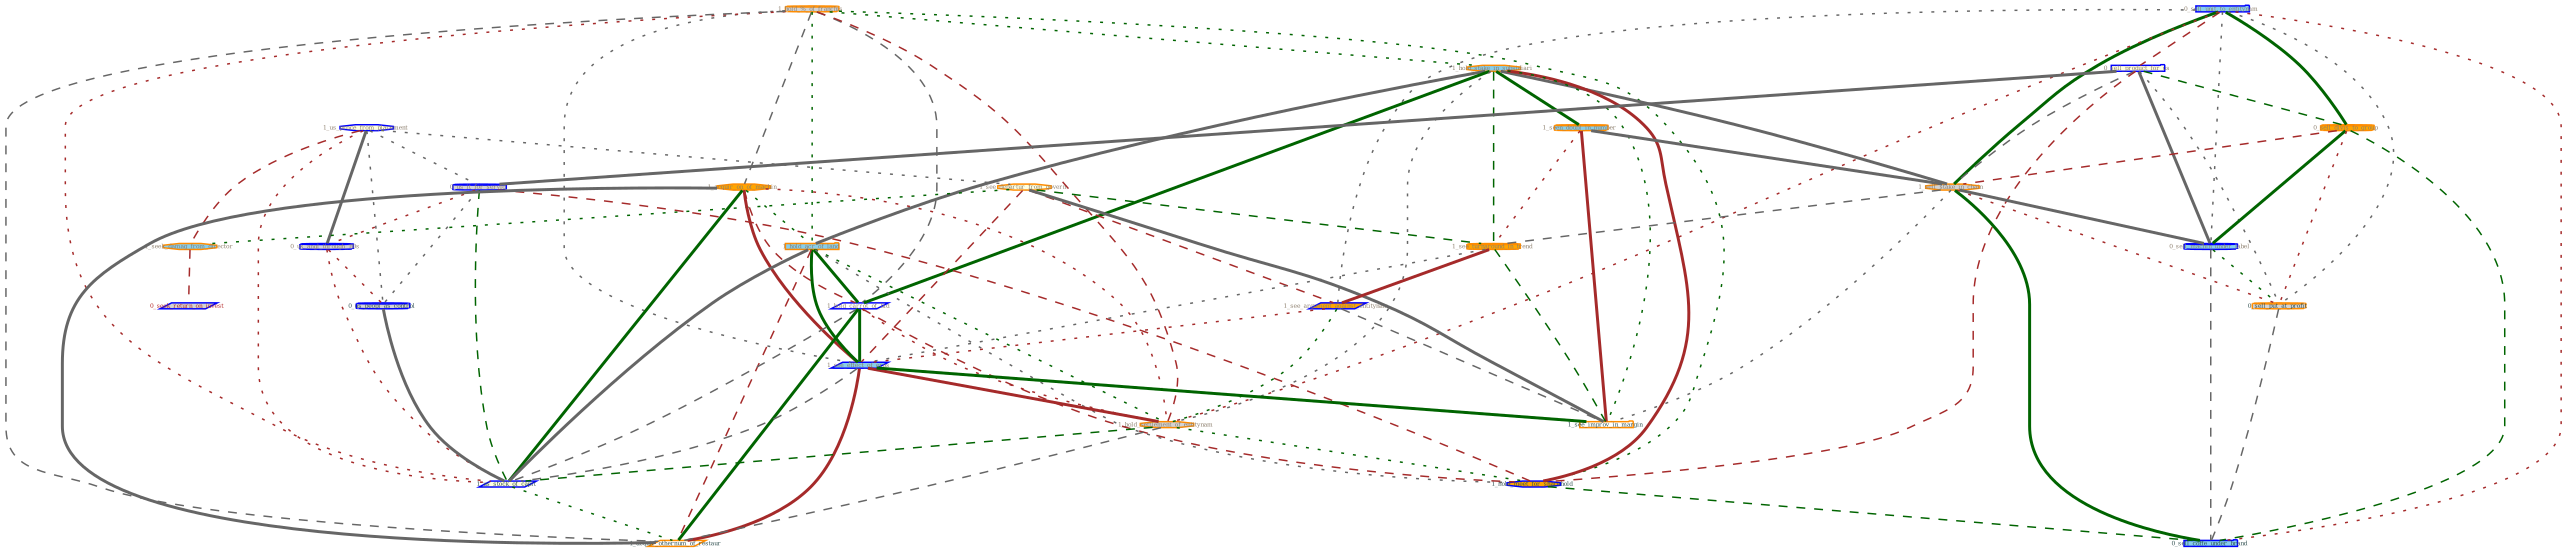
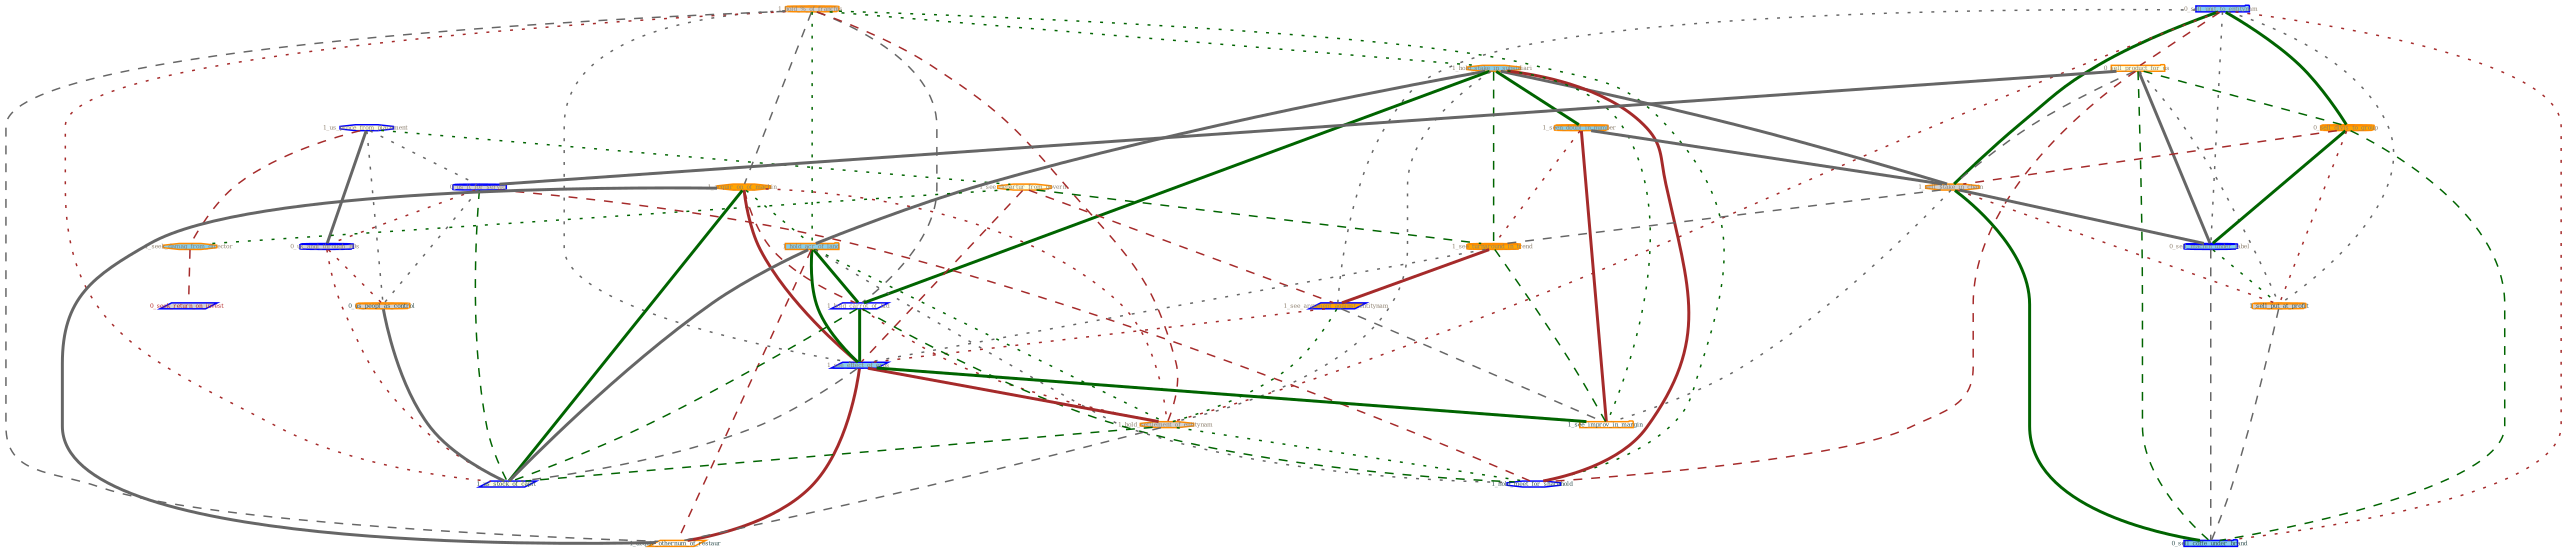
node "0_sell_product_for_us": color blue -> darkorange
edge "1_us_proce_from_placement" -- "1_see_departur_from_govern": color gray40 -> darkgreen
edge "1_see_departur_from_govern" -- "1_see_improv_in_margin": removed
node "0_us_peopl_as_control": color blue -> darkorange
node "0_sell_put_at_profit": label "0_sell_put_at_profit" -> "1_sell_put_at_profit"
edge "1_us_proce_from_placement" -- "1_us_stock_of_capit": removed
edge "1_hold_carrot_of_bid" -- "1_us_stock_of_capit": color gray40 -> darkgreen
edge "1_hold_carrot_of_bid" -- "1_acquir_othernum_of_restaur": removed
edge "1_hold_carrot_of_bid" -- "1_hold_meet_for_sharehold": color brown -> darkgreen
node "1_hold_meet_for_sharehold": fillcolor orange -> white
edge "1_us_stock_of_capit" -- "1_acquir_othernum_of_restaur": removed
edge "1_hold_meet_for_sharehold" -- "0_sell_coffe_under_brand": now "0_sell_product_for_us" -- "0_sell_coffe_under_brand"
